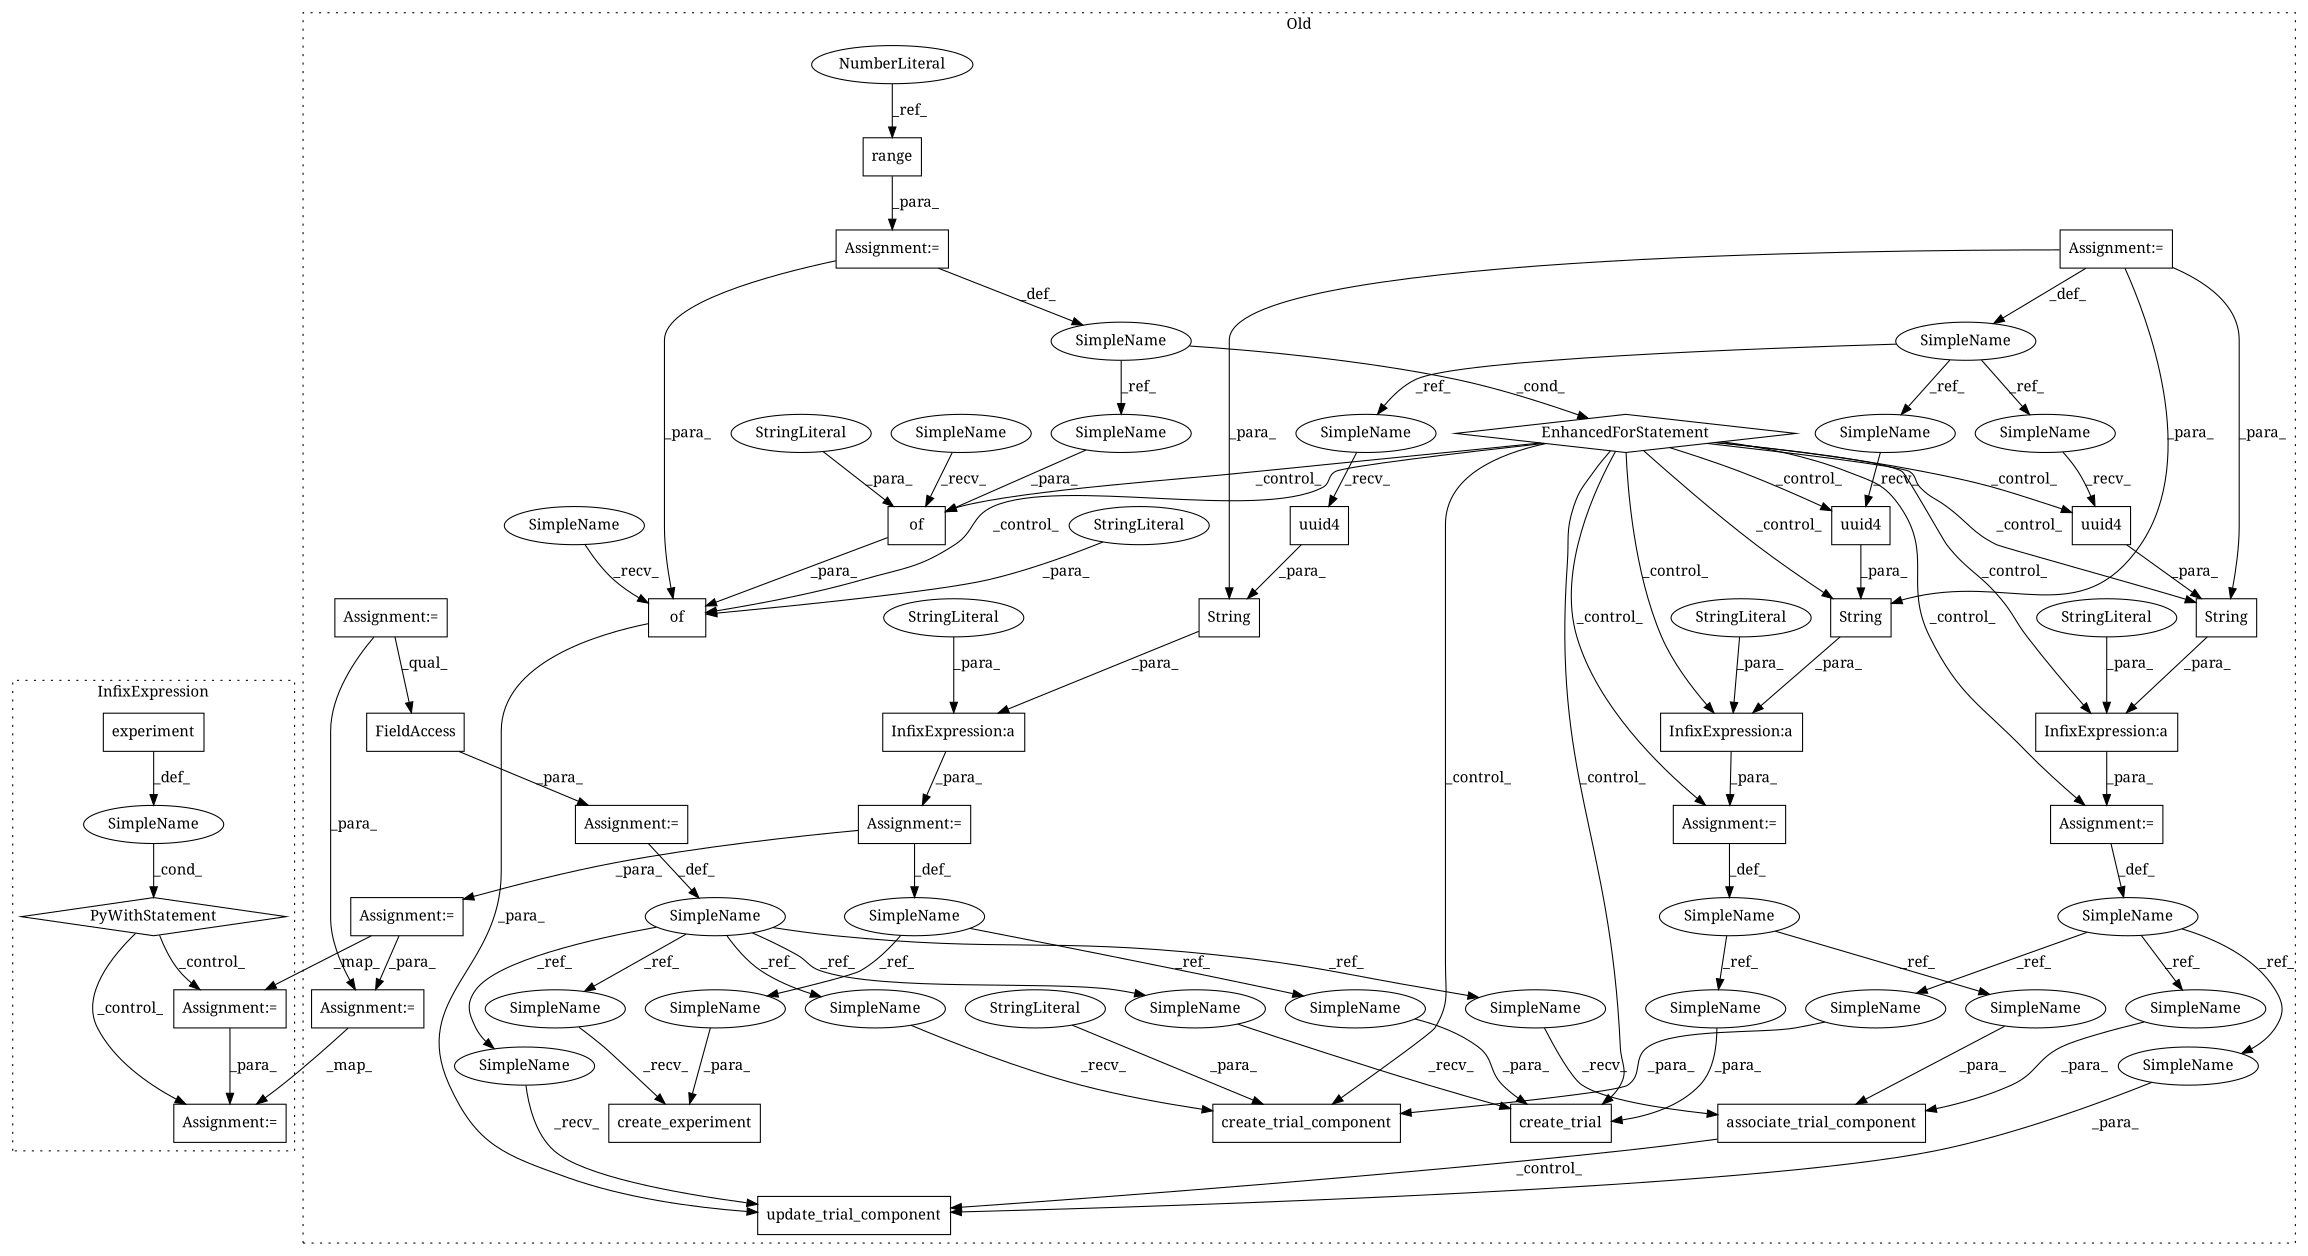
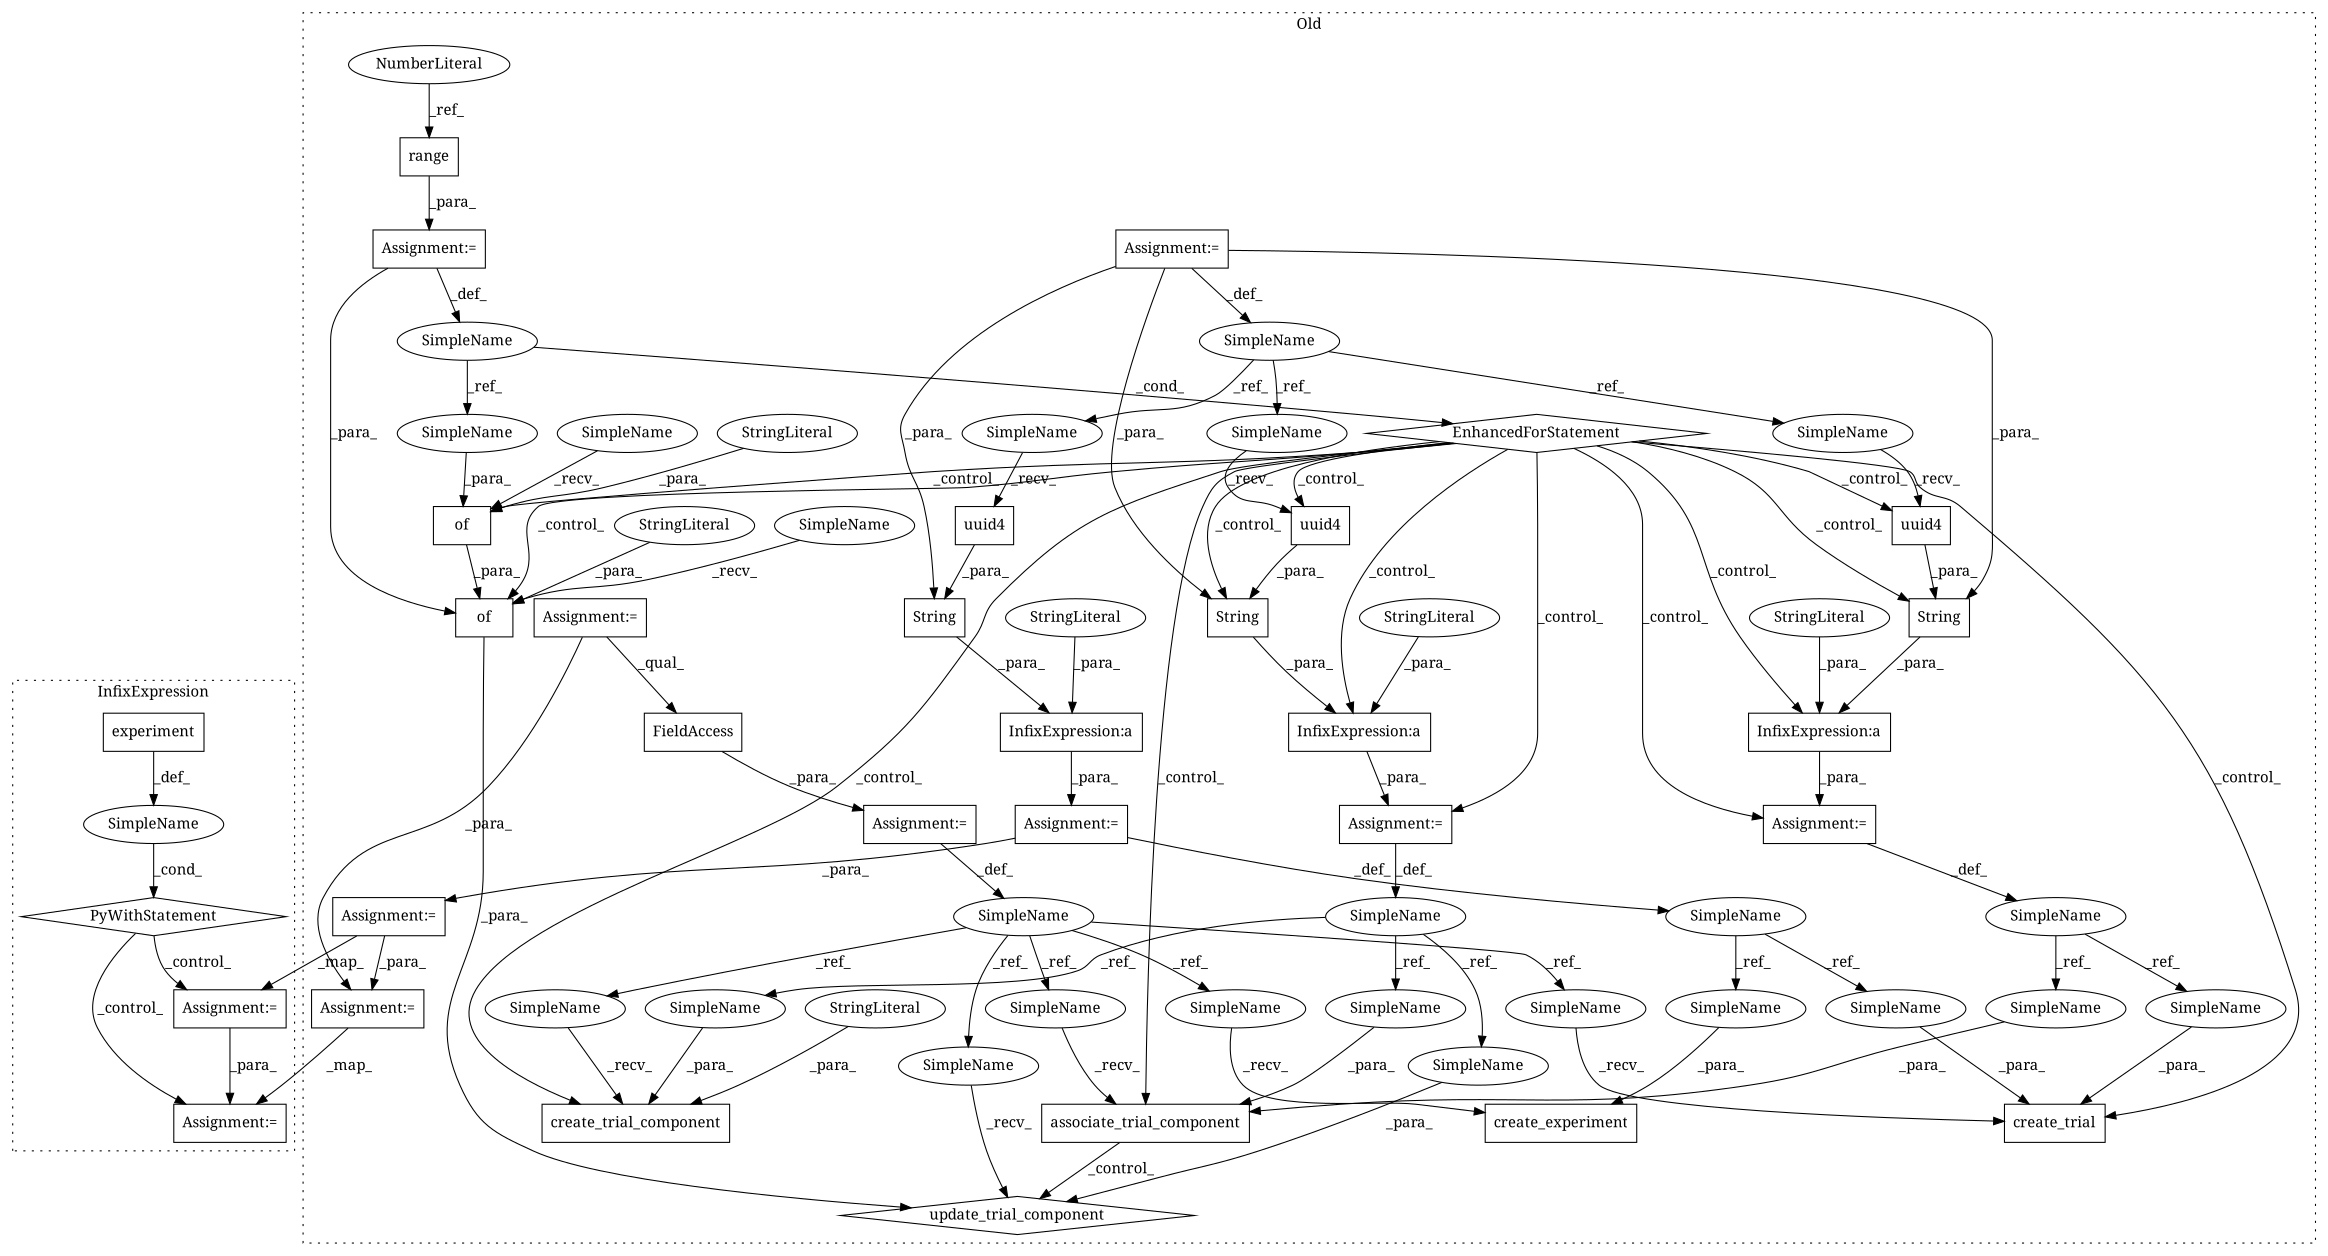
edge "EnhancedForStatement" -> "associate_trial_component": added, label "_control_"
node "update_trial_component": shape box -> diamond
